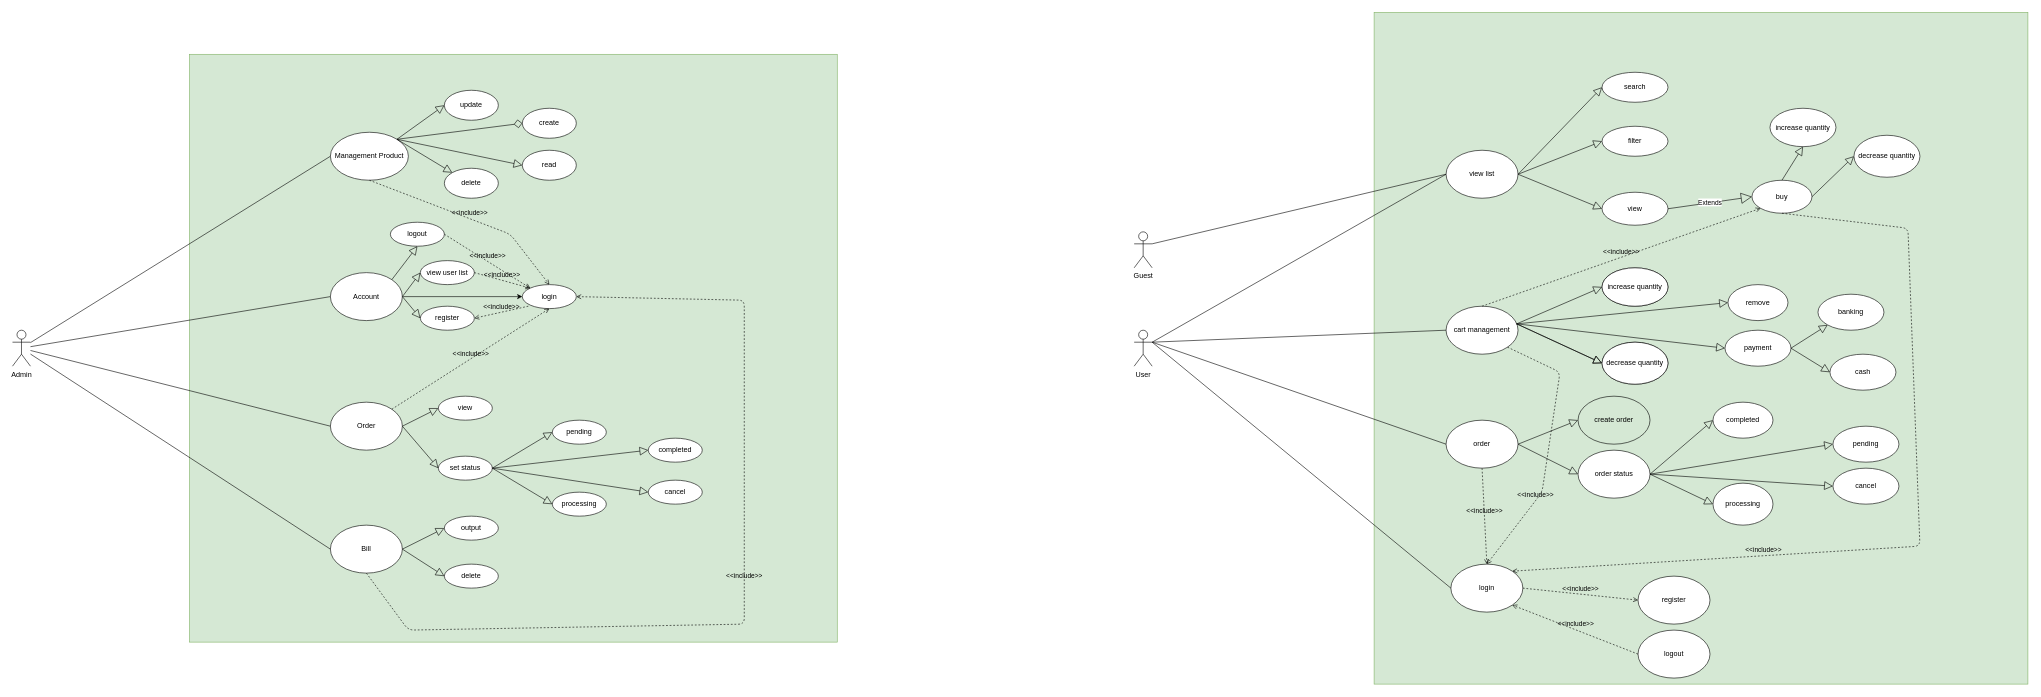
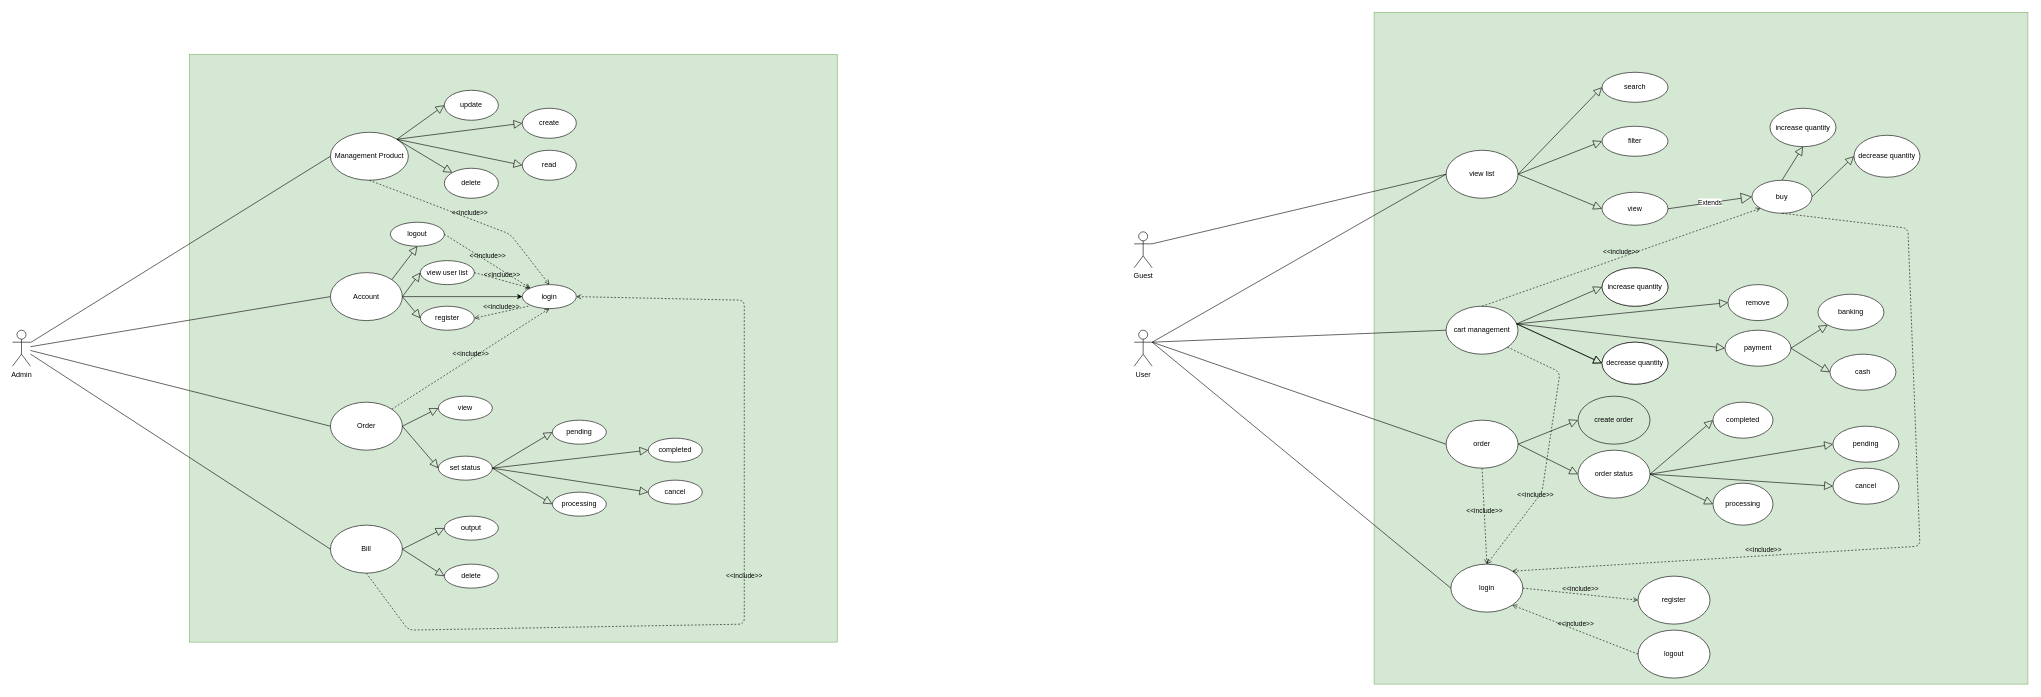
edge "Management Product" -> "create": arrowhead diamond -> block
